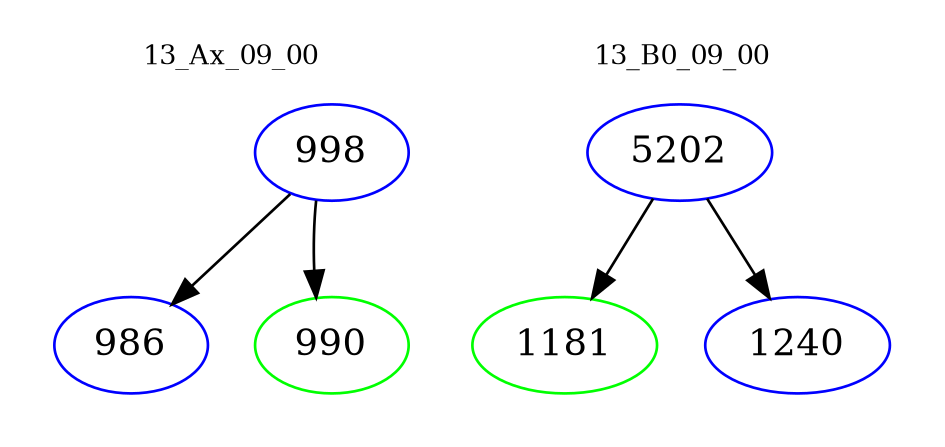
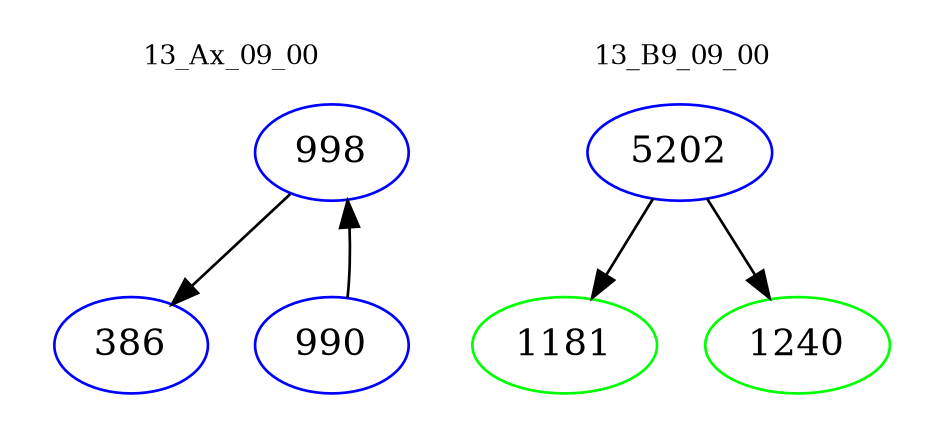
cluster "13_B0_09_00": label "13_B0_09_00" -> "13_B9_09_00"
edge "998" -> "990": reversed
node "986": label "986" -> "386"
node "990": color green -> blue
node "1240": color blue -> green
